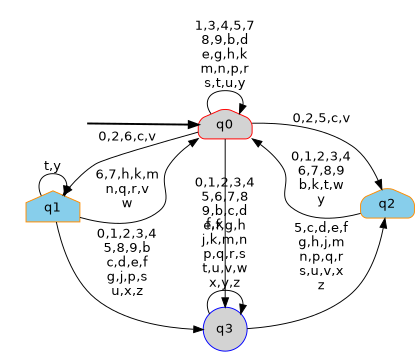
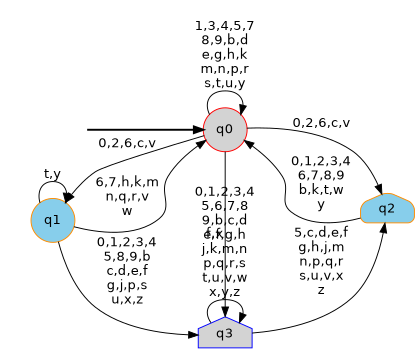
edge "q0" -> "q2": label "0,2,5,c,v" -> "0,2,6,c,v"
node "q0": shape house -> circle
node "q1": shape house -> circle
node "q3": shape circle -> house
